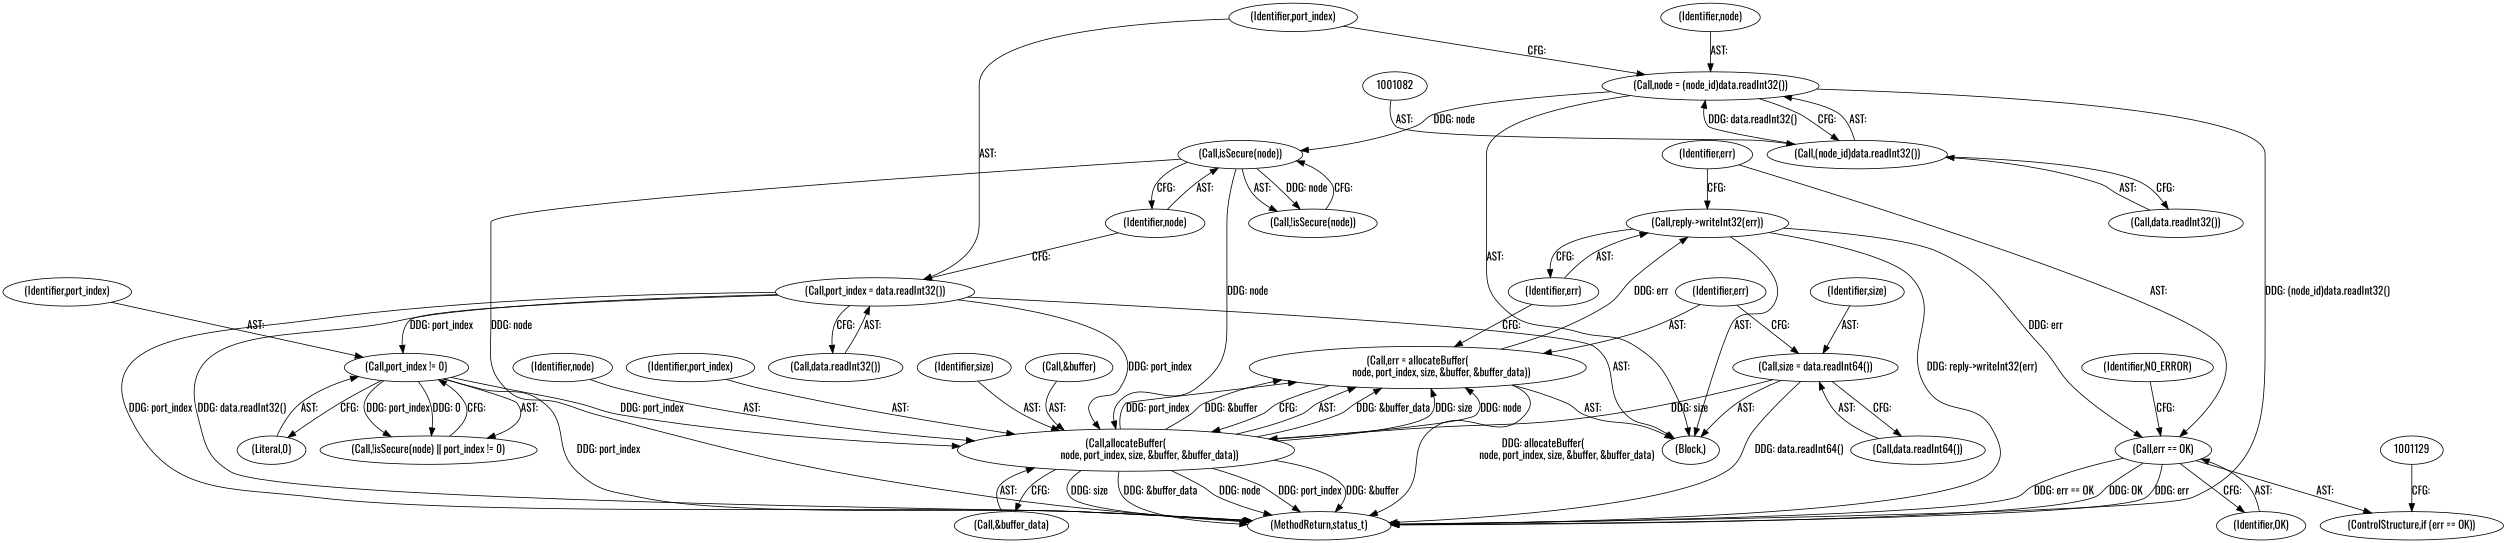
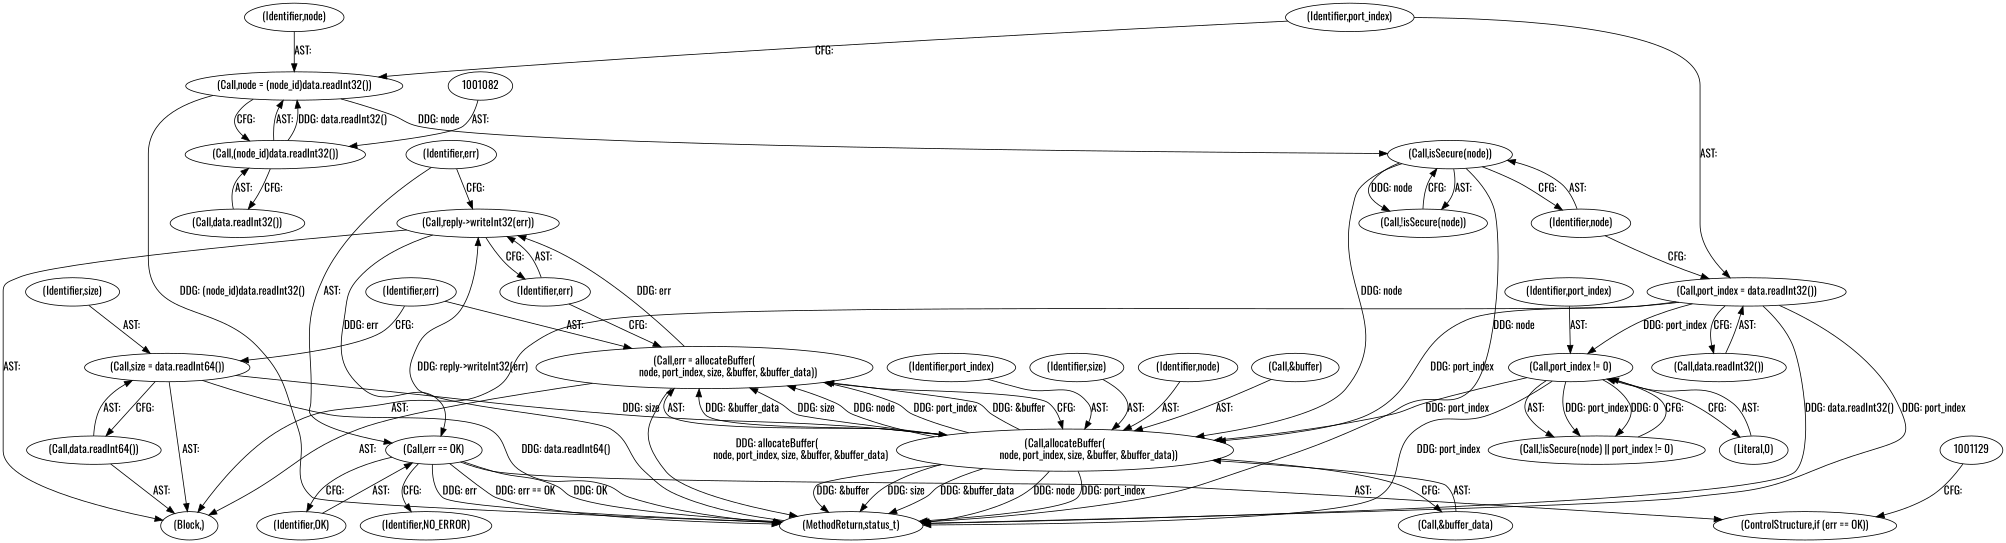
edge "(Call,node = (node_id)data.readInt32())" -> "(Block,)": now "(Call,data.readInt64())" -> "(Block,)"
edge "(Identifier,NO_ERROR)" -> "(Call,err == OK)": reversed
edge "(Call,reply->writeInt32(err))" -> "(MethodReturn,status_t)": reversed
